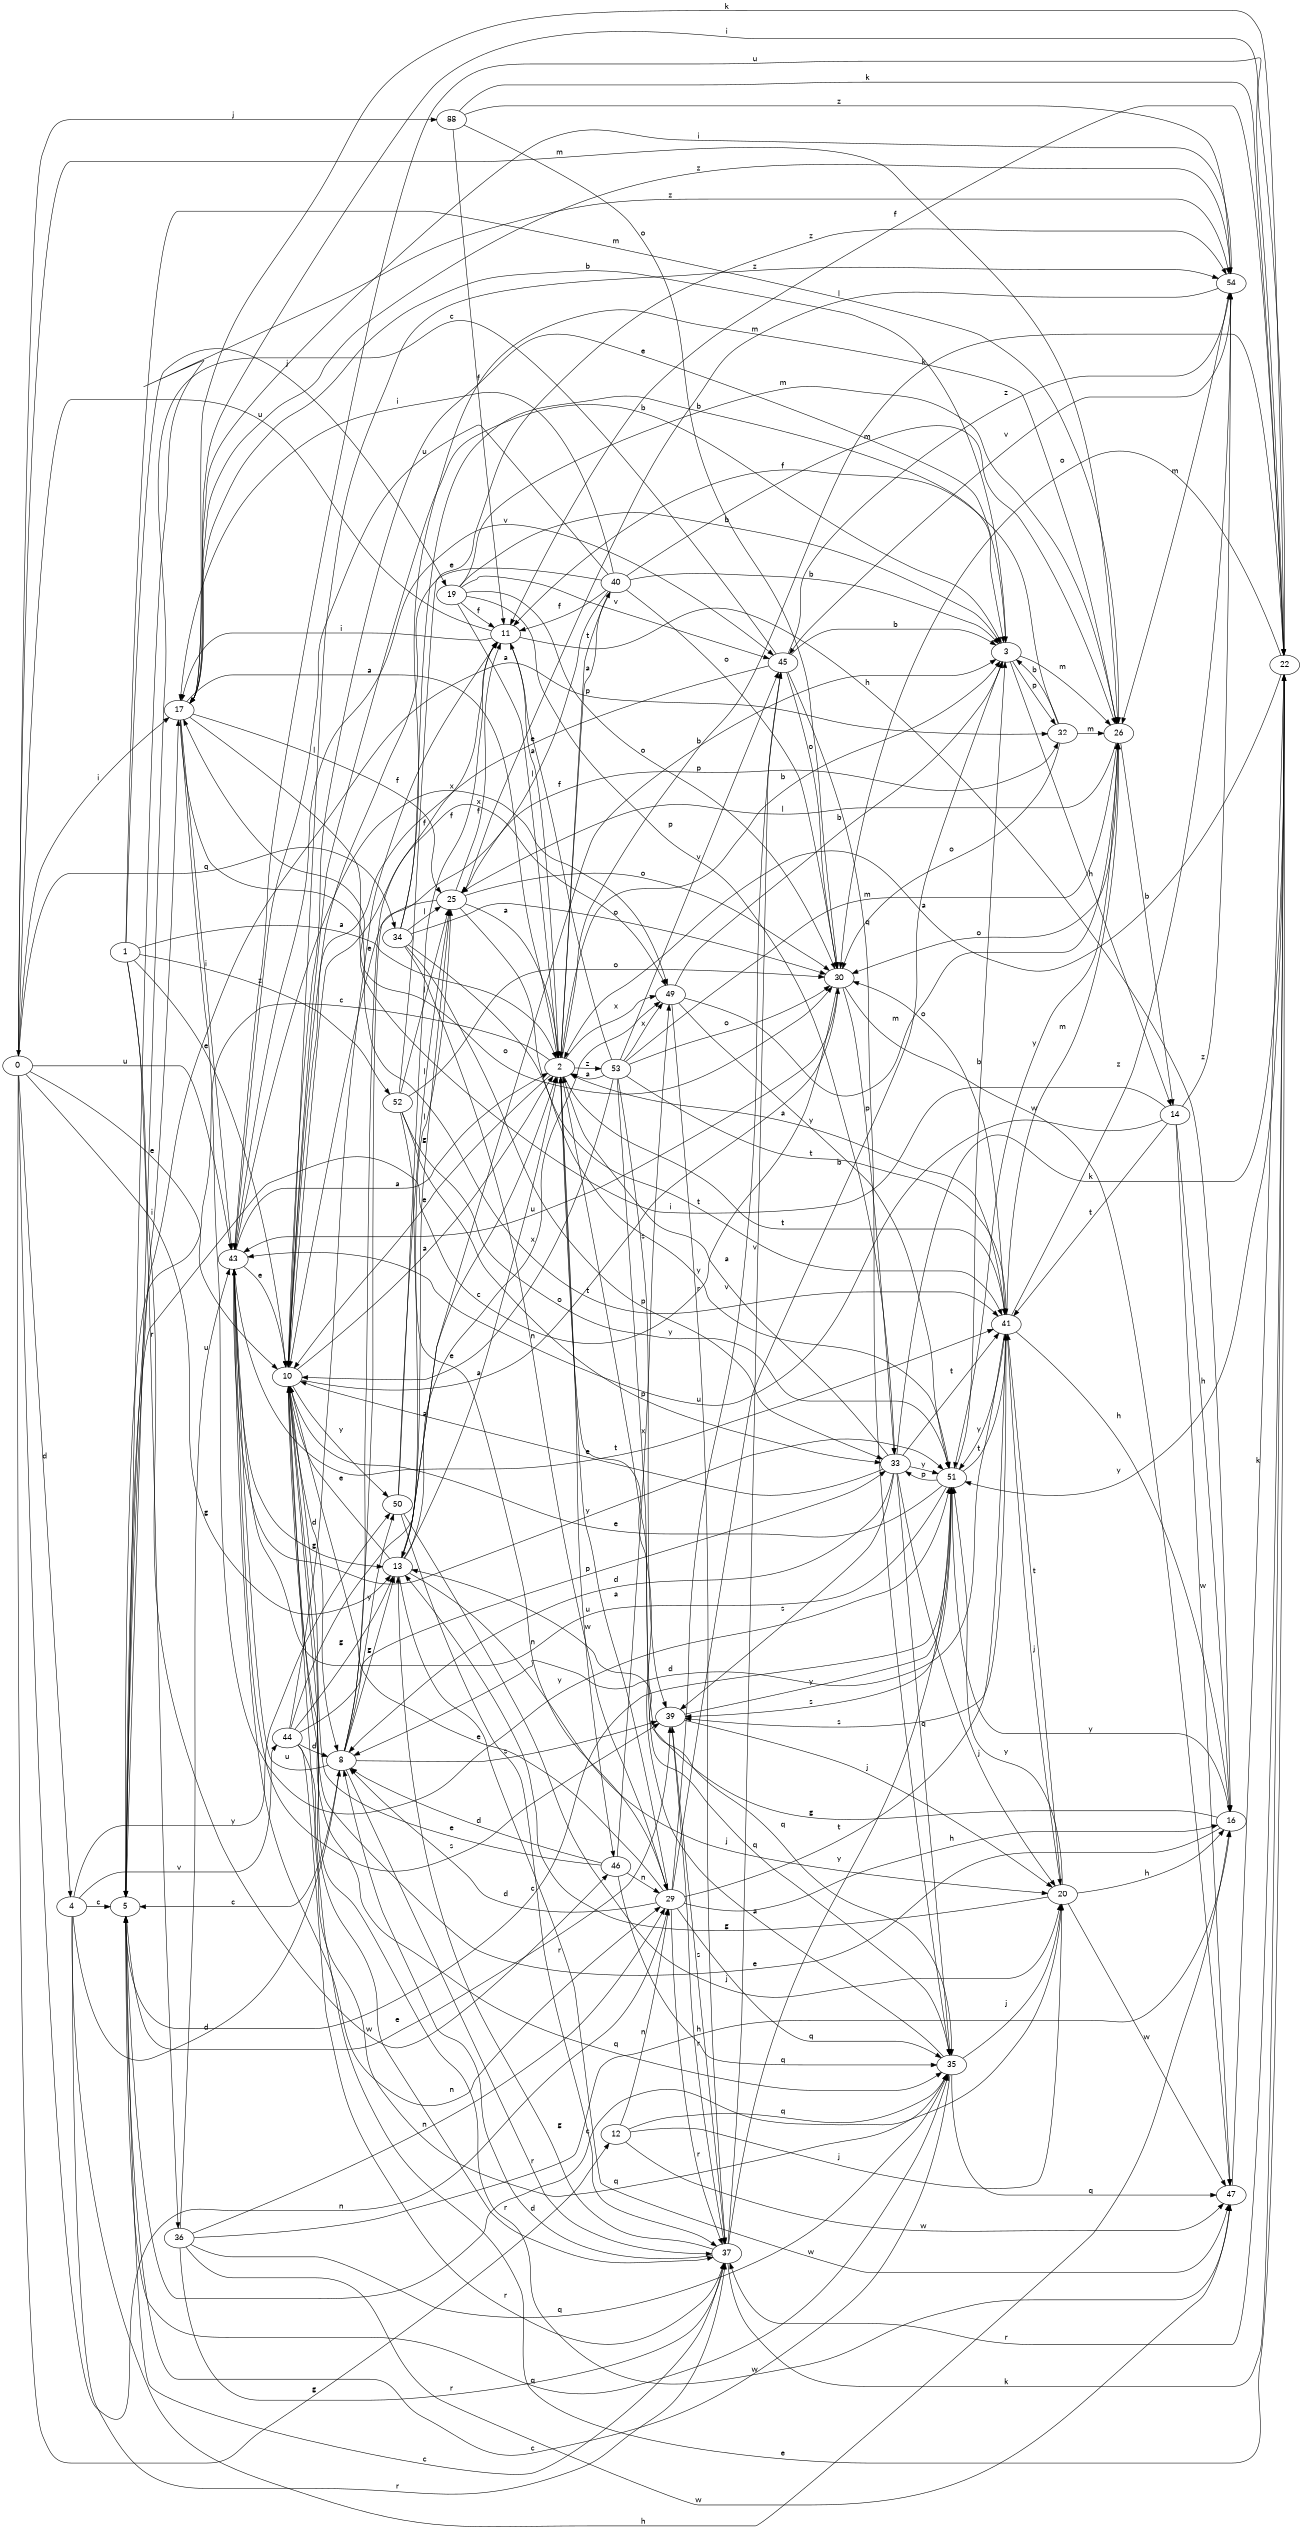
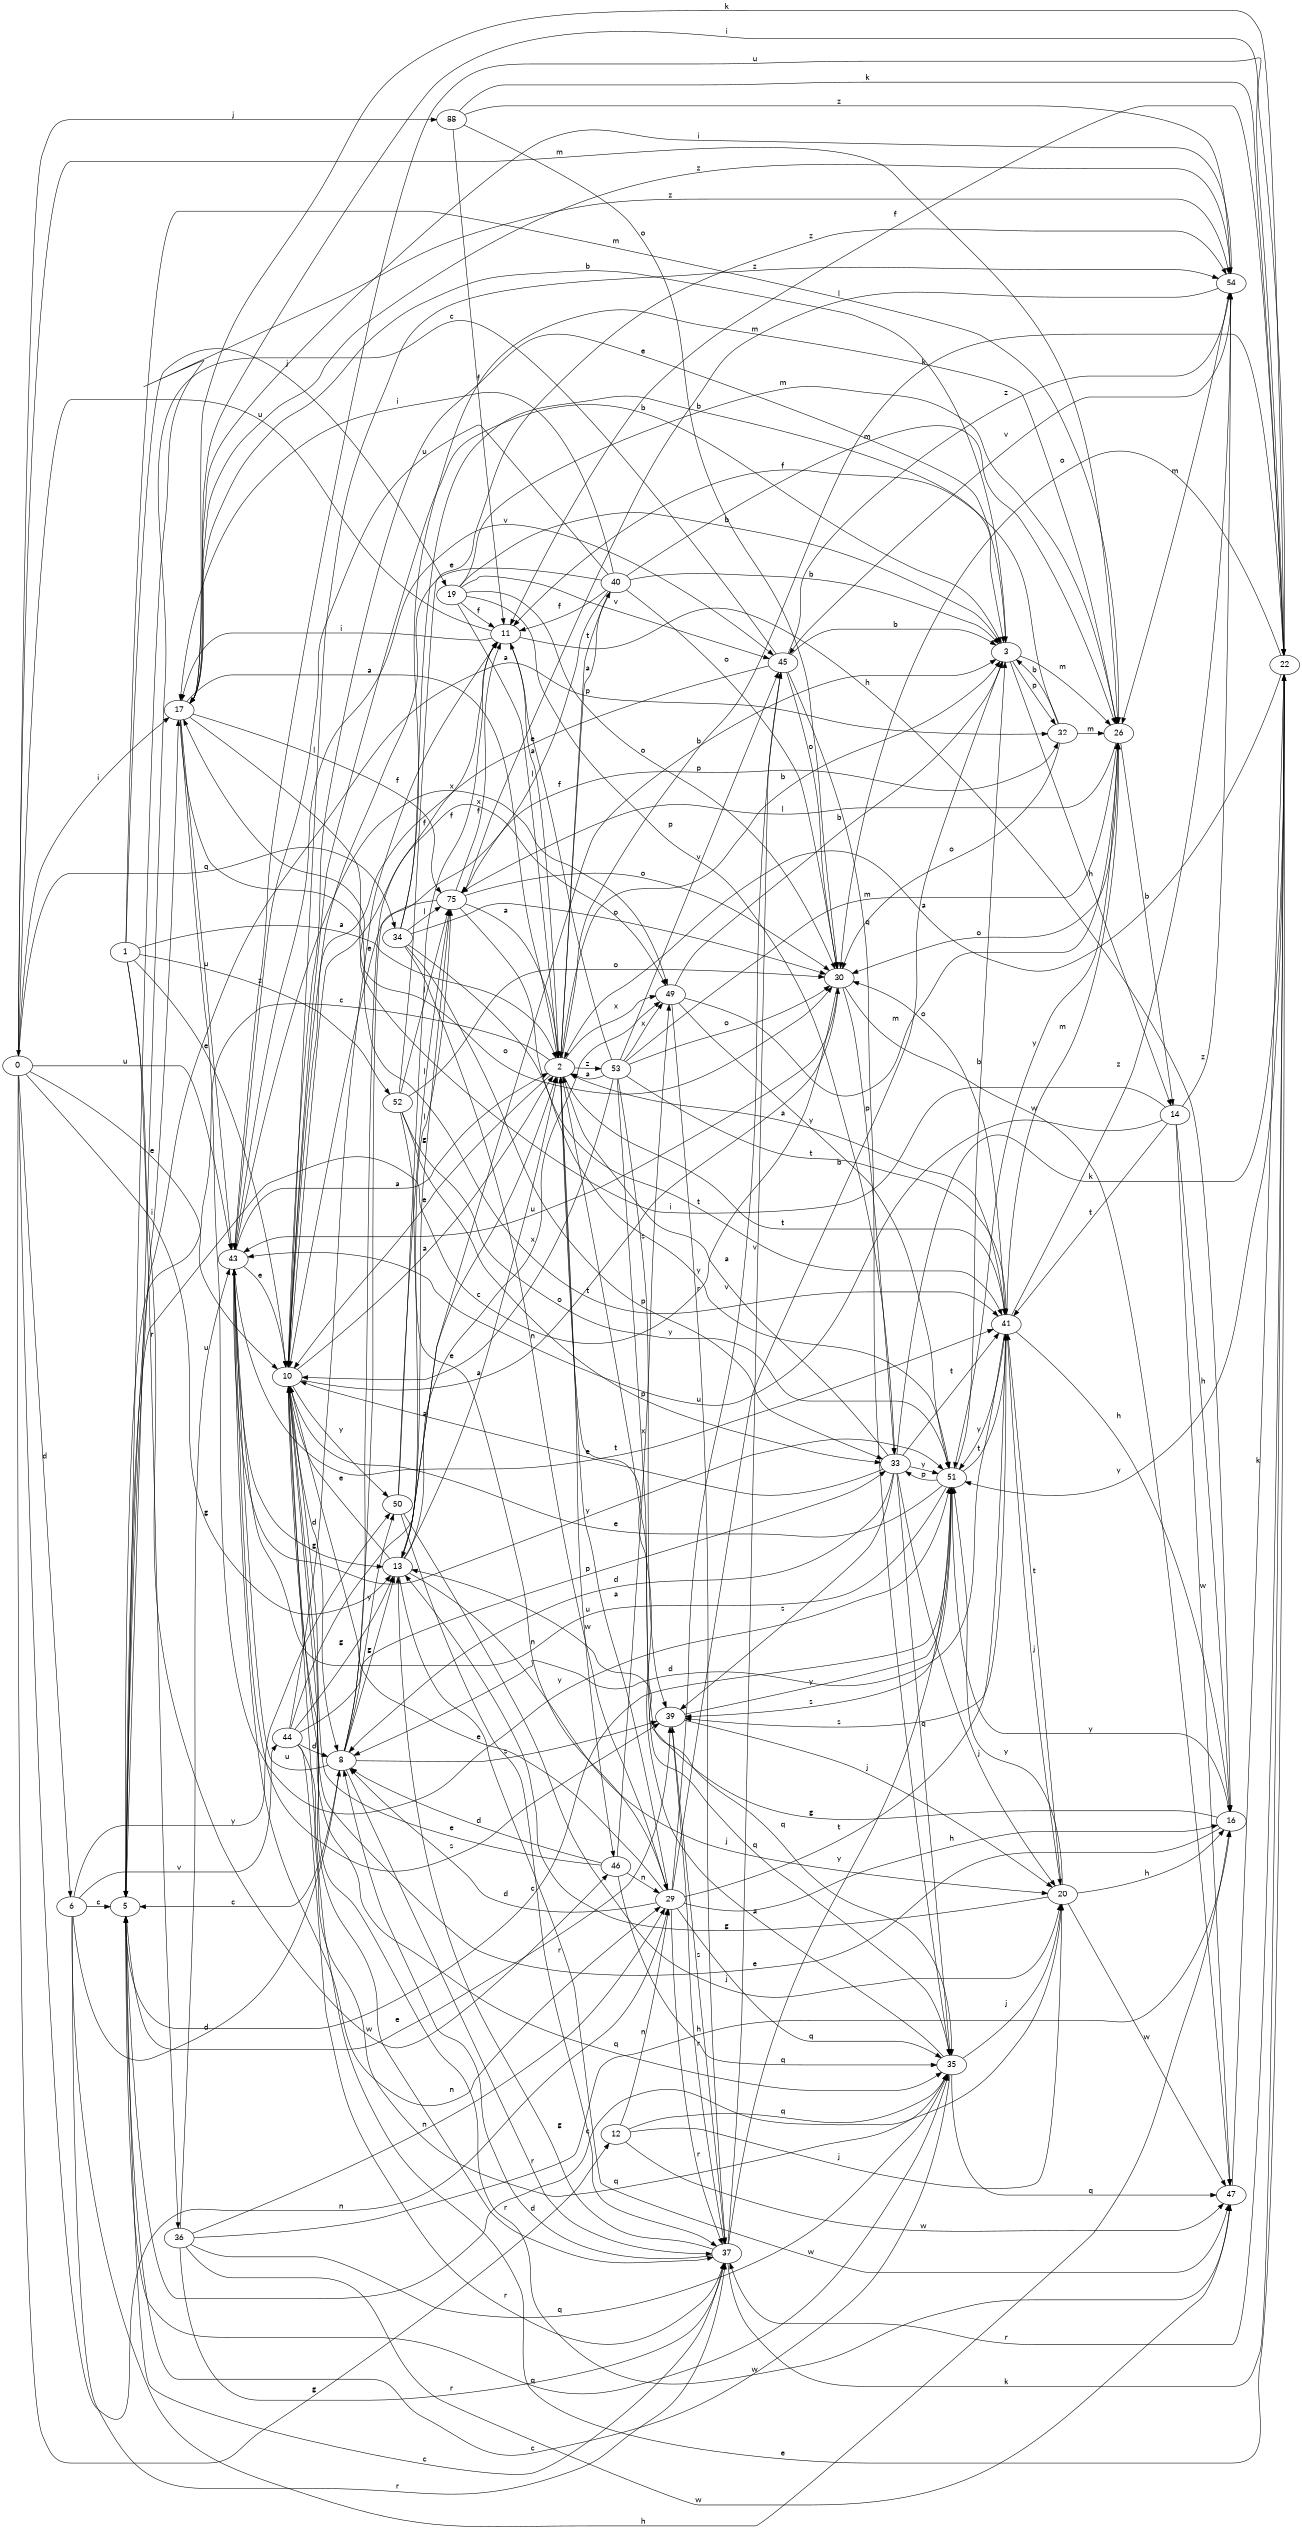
node "25": label "25" -> "75"
edge "17" -> "43": label "i" -> "u"
node "4": label "4" -> "6"
